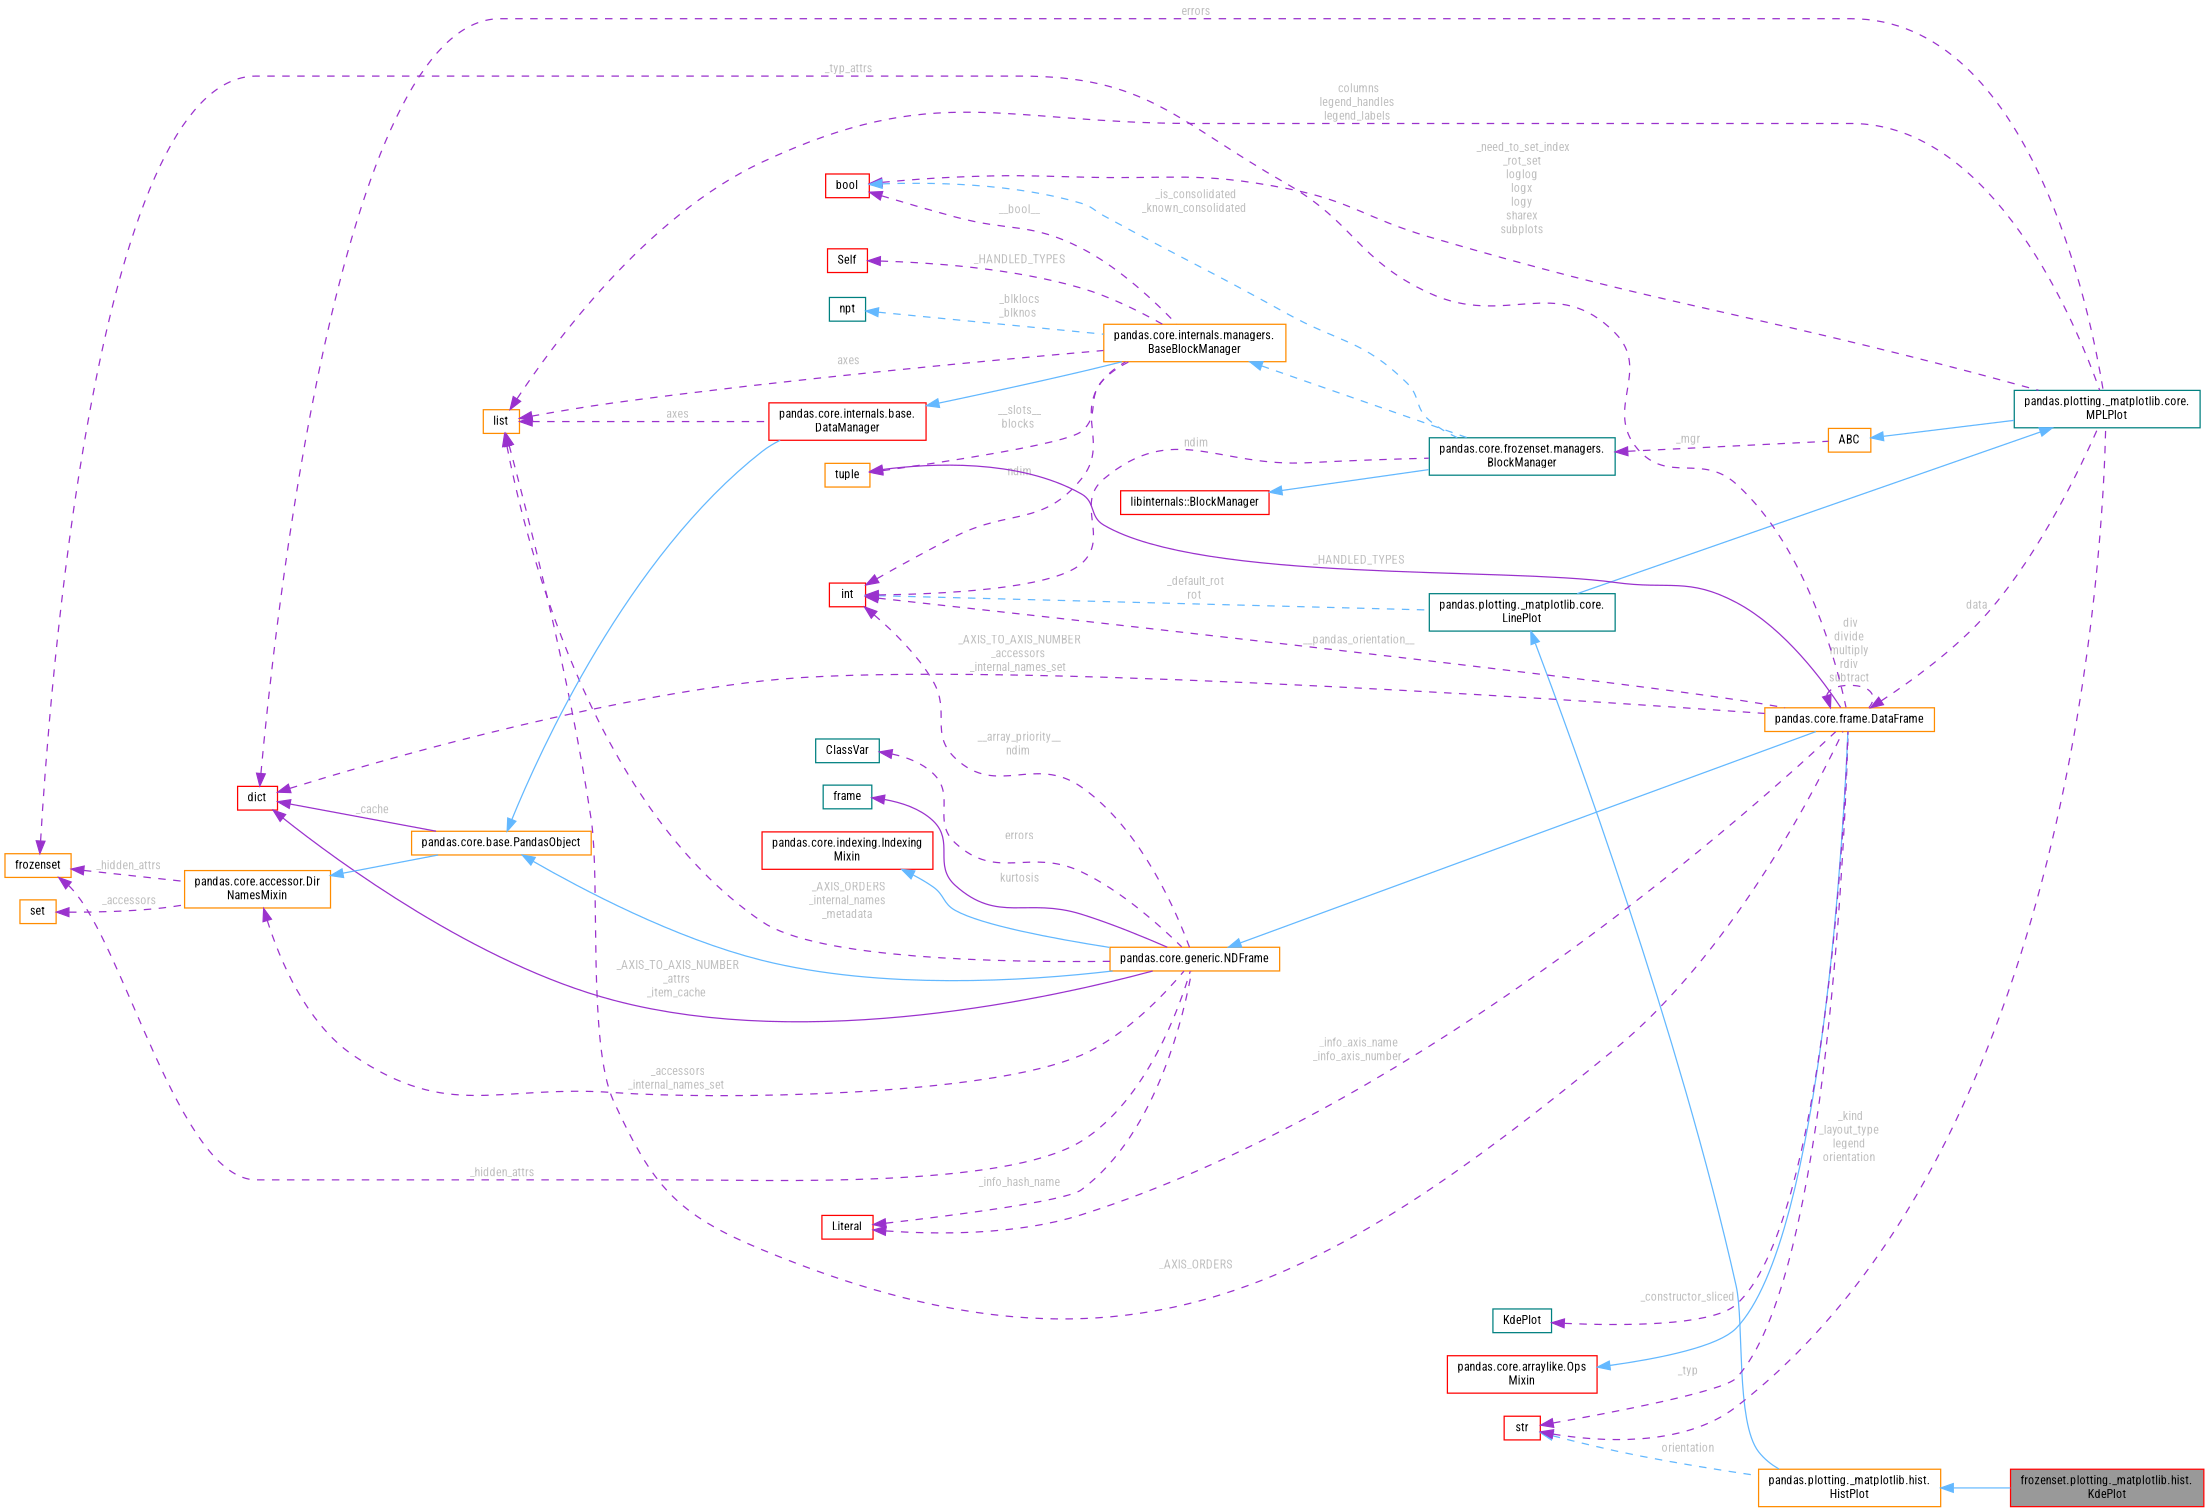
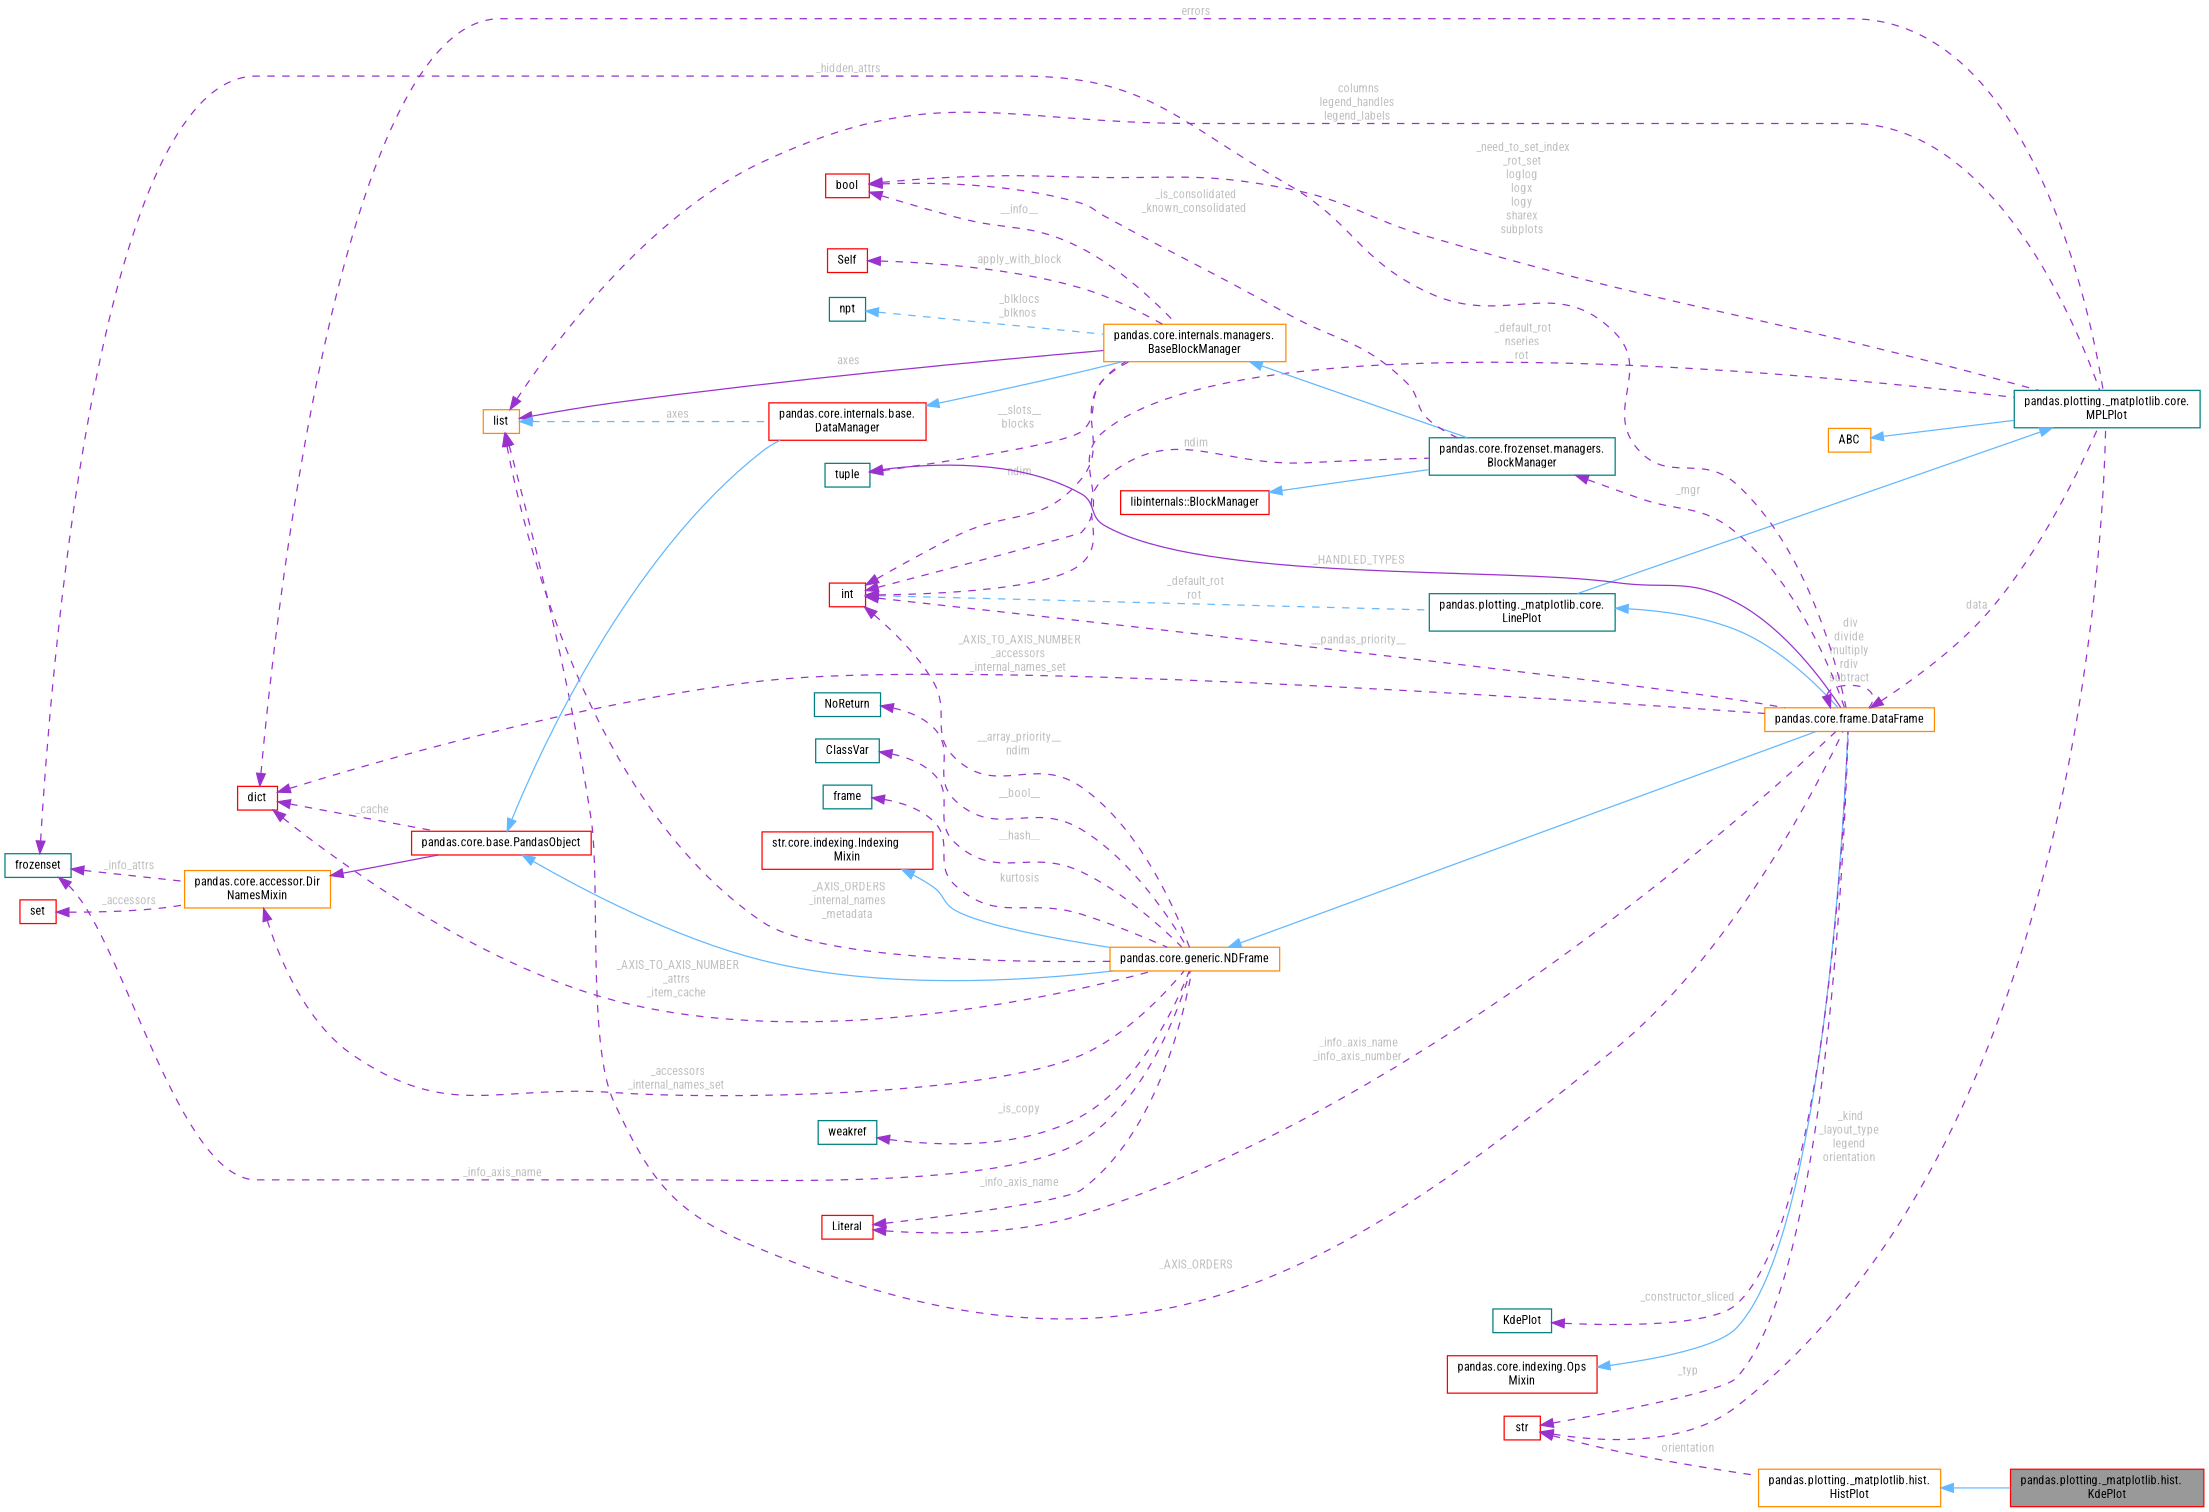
edge "pandas.core.frame.DataFrame" -> "frozenset": label " _typ_attrs" -> " _hidden_attrs"
edge "pandas.core.internals.managers. BaseBlockManager" -> "bool": label " __bool__" -> " __info__"
edge "pandas.core.internals.managers. BaseBlockManager" -> "Self": label " _HANDLED_TYPES" -> " apply_with_block"
edge "pandas.core.frozenset.managers. BlockManager" -> "bool": color steelblue1 -> darkorchid3
edge "pandas.plotting._matplotlib.core. MPLPlot" -> "int": added, label "_default_rot nseries rot"
edge "pandas.core.internals.managers. BaseBlockManager" -> "list": style dashed -> solid
edge "pandas.core.frozenset.managers. BlockManager" -> "pandas.core.internals.managers. BaseBlockManager": style dashed -> solid
edge "pandas.core.internals.base. DataManager" -> "list": color darkorchid3 -> steelblue1
edge "ABC" -> "pandas.core.frozenset.managers. BlockManager": now "pandas.core.frame.DataFrame" -> "pandas.core.frozenset.managers. BlockManager"
node "tuple": color darkorange -> teal
edge "pandas.core.frame.DataFrame" -> "int": label " __pandas_orientation__" -> " __pandas_priority__"
node "NoReturn": added
edge "pandas.core.base.PandasObject" -> "dict": style solid -> dashed
edge "pandas.core.generic.NDFrame" -> "ClassVar": label " errors" -> " __hash__"
node "pandas.core.base.PandasObject": color darkorange -> red
node "pandas.core.indexing.Indexing Mixin": label "pandas.core.indexing.Indexing Mixin" -> "str.core.indexing.Indexing Mixin"
edge "pandas.core.base.PandasObject" -> "pandas.core.accessor.Dir NamesMixin": color steelblue1 -> darkorchid3
node "frozenset": color darkorange -> teal
edge "pandas.core.accessor.Dir NamesMixin" -> "frozenset": label " _hidden_attrs" -> " _info_attrs"
edge "pandas.core.generic.NDFrame" -> "frame": style solid -> dashed
node "set": color darkorange -> red
edge "pandas.core.generic.NDFrame" -> "dict": style solid -> dashed
edge "pandas.plotting._matplotlib.hist. HistPlot" -> "pandas.plotting._matplotlib.core. LinePlot": now "pandas.core.frame.DataFrame" -> "pandas.plotting._matplotlib.core. LinePlot"
node "weakref": added
edge "pandas.core.generic.NDFrame" -> "frozenset": label " _hidden_attrs" -> " _info_axis_name"
edge "pandas.core.generic.NDFrame" -> "Literal": label " _info_hash_name" -> " _info_axis_name"
node "pandas.core.arraylike.Ops Mixin": label "pandas.core.arraylike.Ops Mixin" -> "pandas.core.indexing.Ops Mixin"
edge "pandas.plotting._matplotlib.hist. HistPlot" -> "str": color steelblue1 -> darkorchid3
node "frozenset.plotting._matplotlib.hist. KdePlot": label "frozenset.plotting._matplotlib.hist. KdePlot" -> "pandas.plotting._matplotlib.hist. KdePlot"
